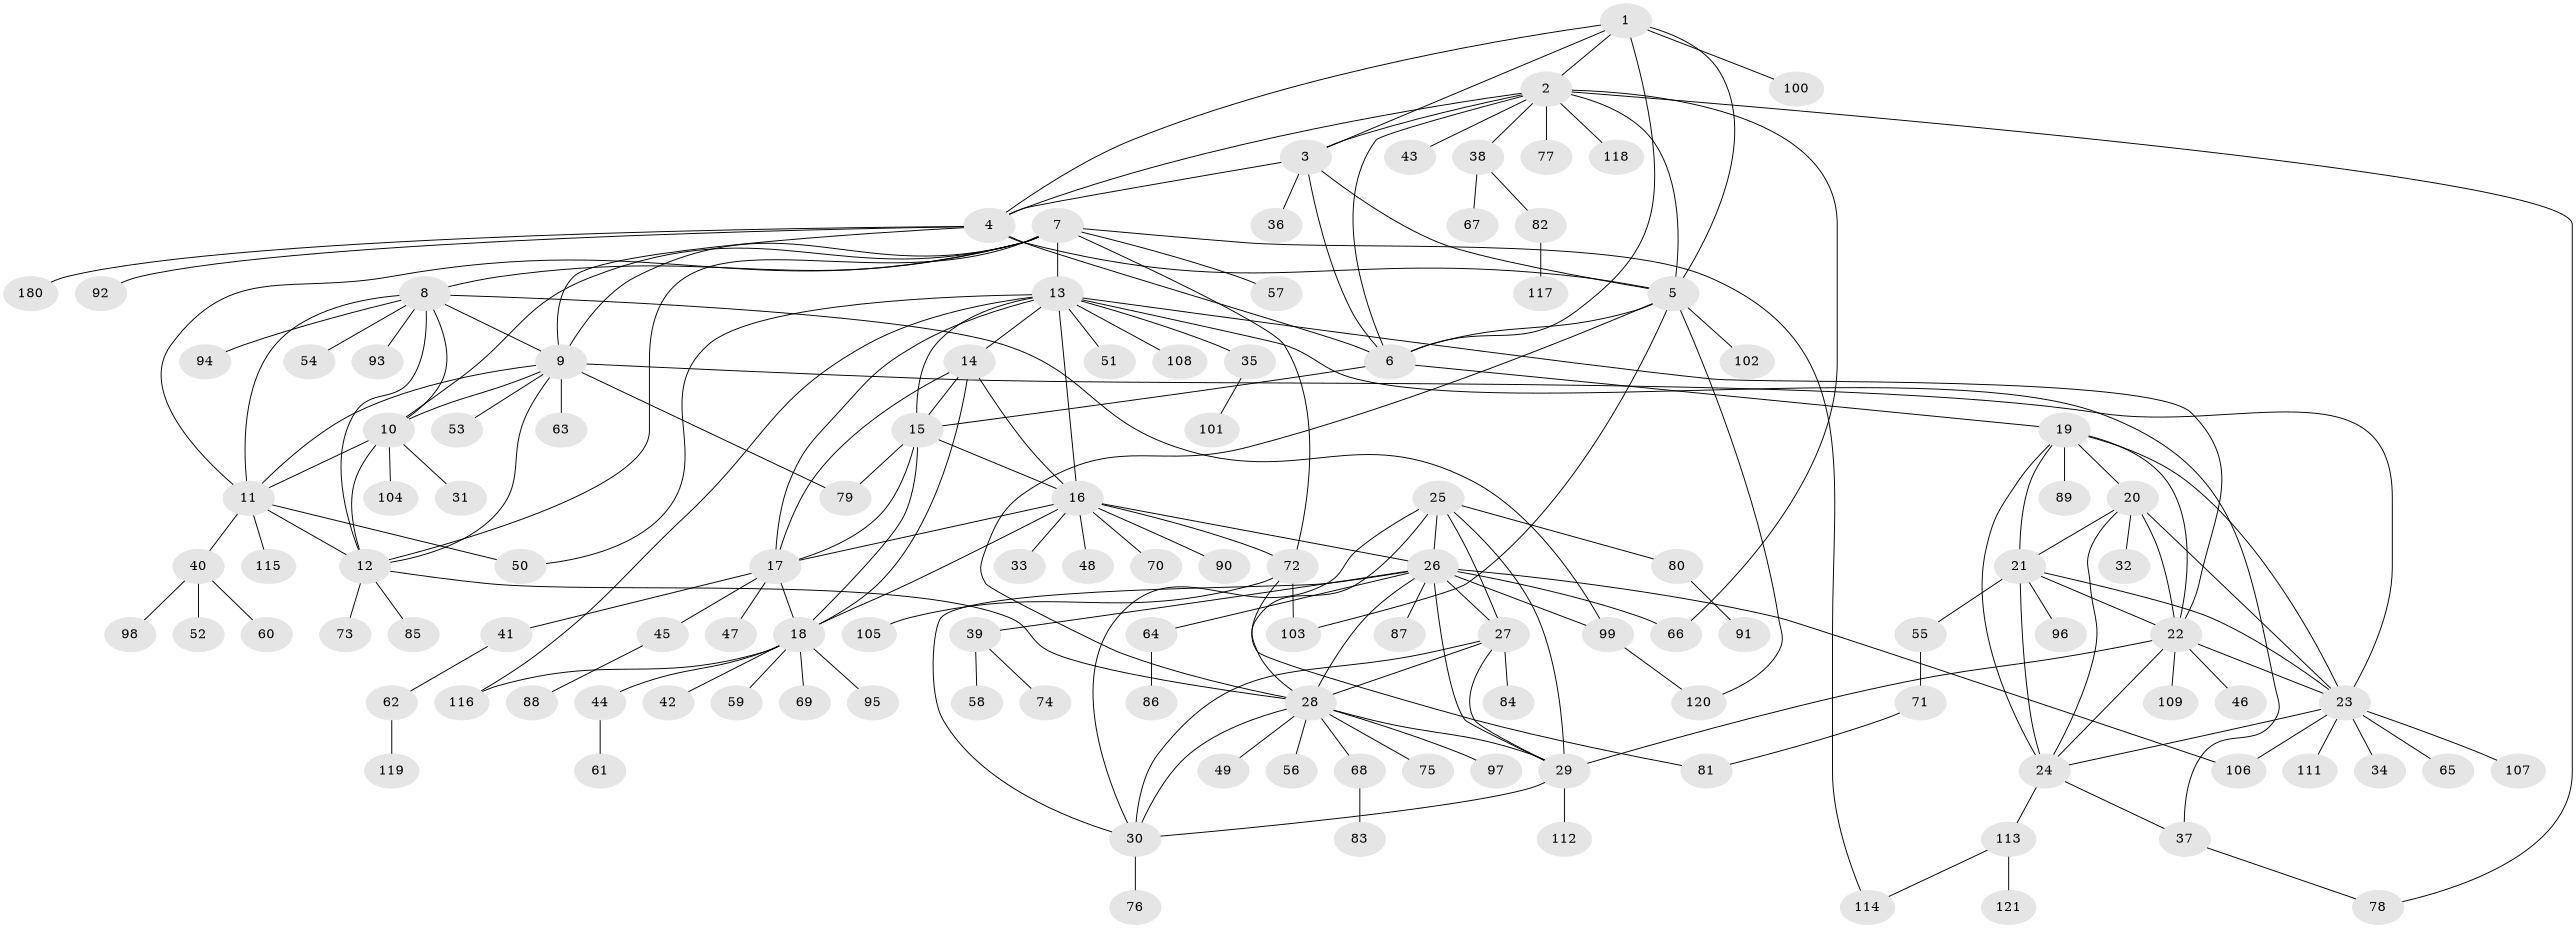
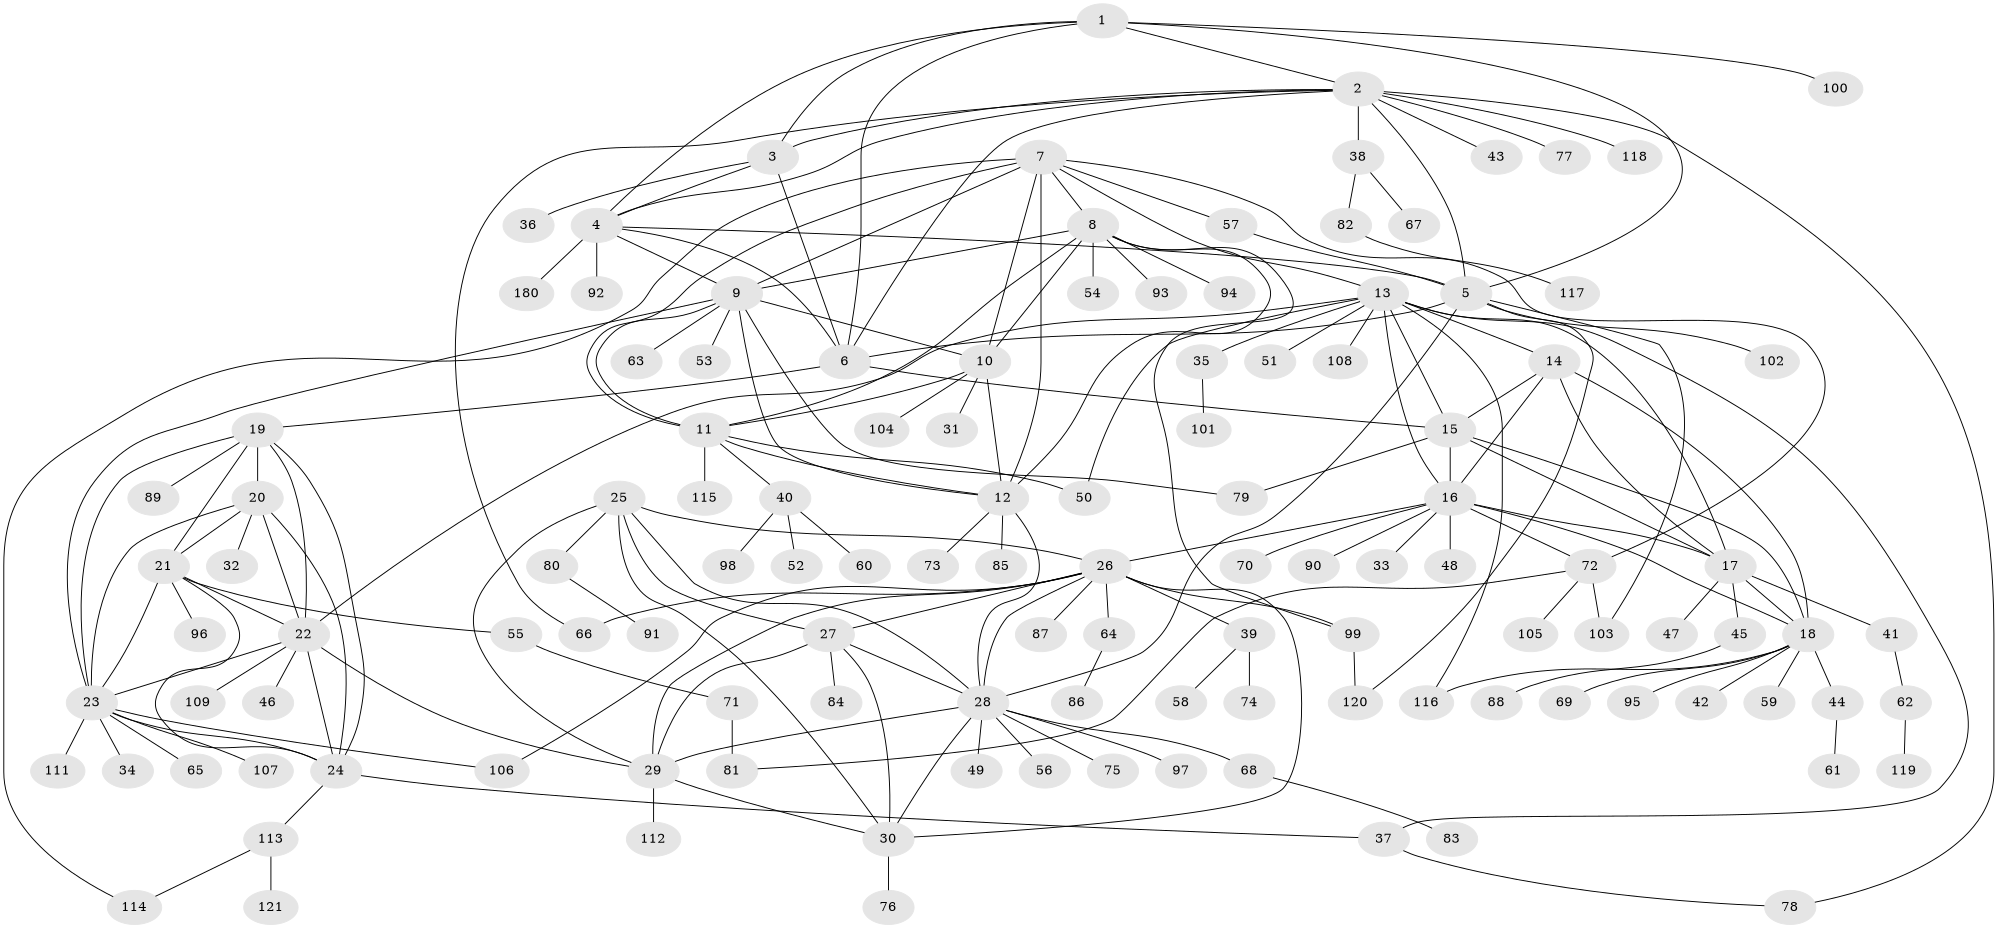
edge "3" -- "5": now "57" -- "5"
